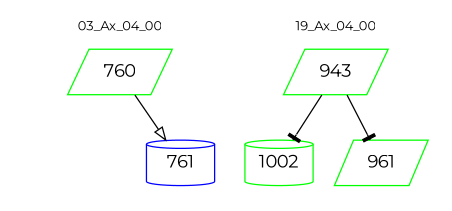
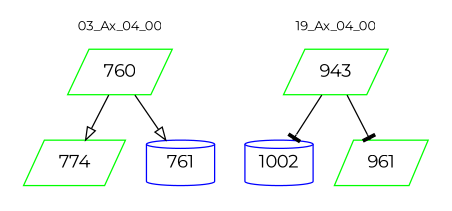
node "774": added
node "1002": color green -> blue
